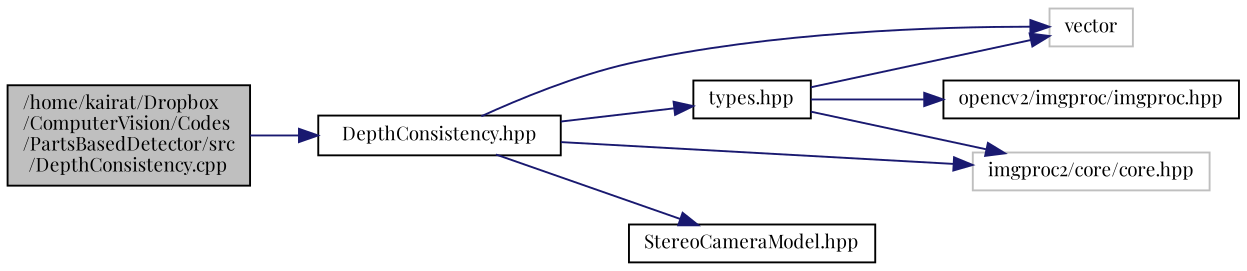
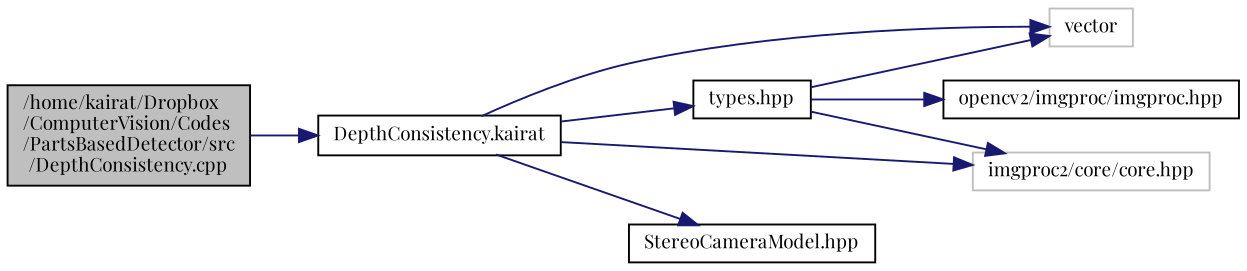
node "DepthConsistency.hpp": label "DepthConsistency.hpp" -> "DepthConsistency.kairat"
